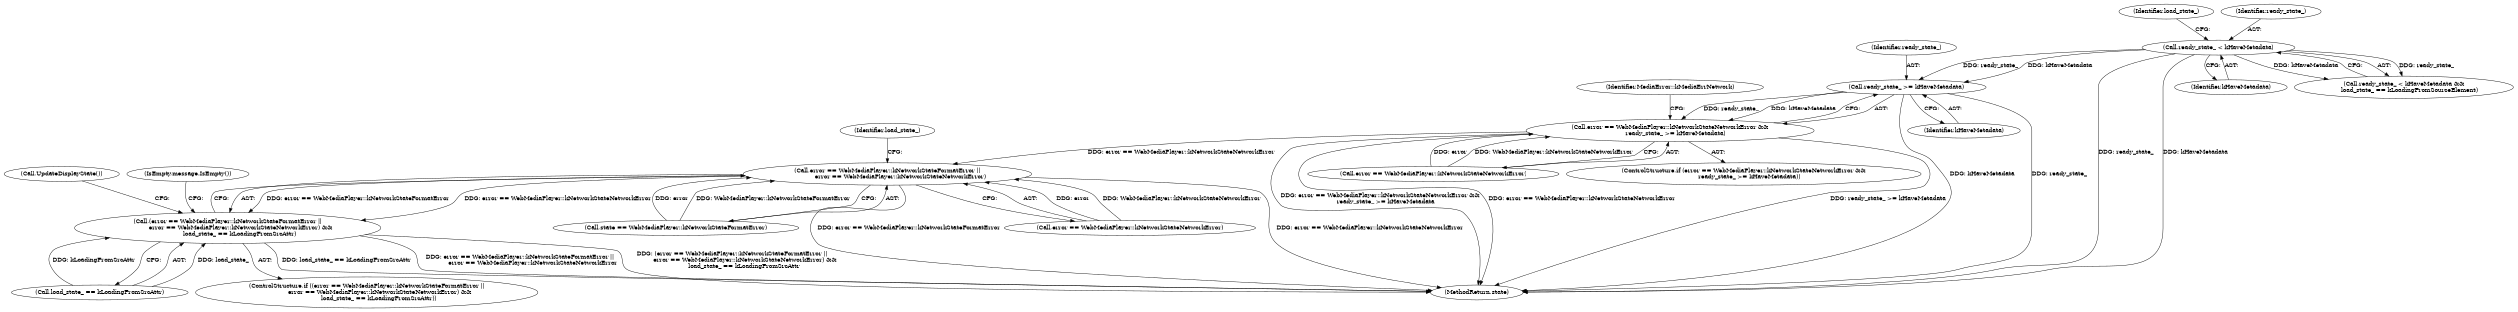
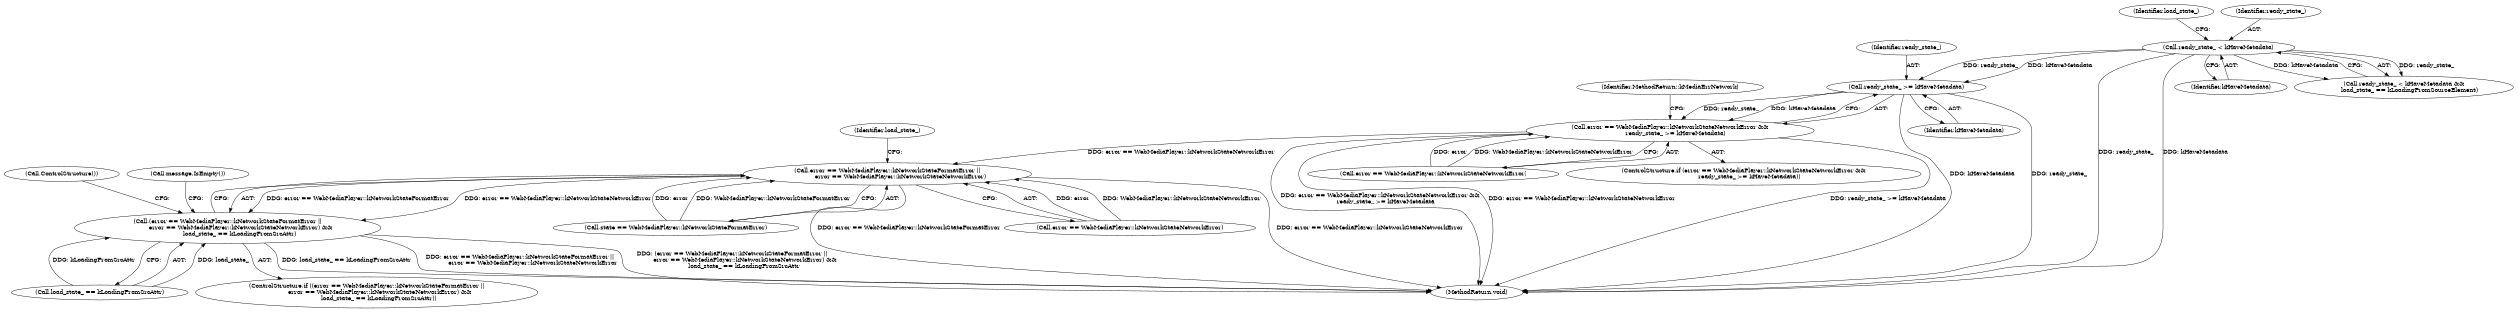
node "(Identifier,MediaError::kMediaErrNetwork)": label "(Identifier,MediaError::kMediaErrNetwork)" -> "(Identifier,MethodReturn::kMediaErrNetwork)"
node "(Call,UpdateDisplayState())": label "(Call,UpdateDisplayState())" -> "(Call,ControlStructure())"
node "(IsEmpty,message.IsEmpty())": label "(IsEmpty,message.IsEmpty())" -> "(Call,message.IsEmpty())"
node "(MethodReturn,state)": label "(MethodReturn,state)" -> "(MethodReturn,void)"
